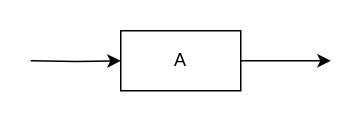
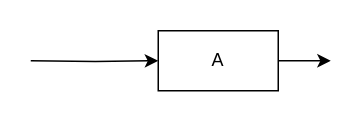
node "A": moved (181, 61) -> (218, 61)
